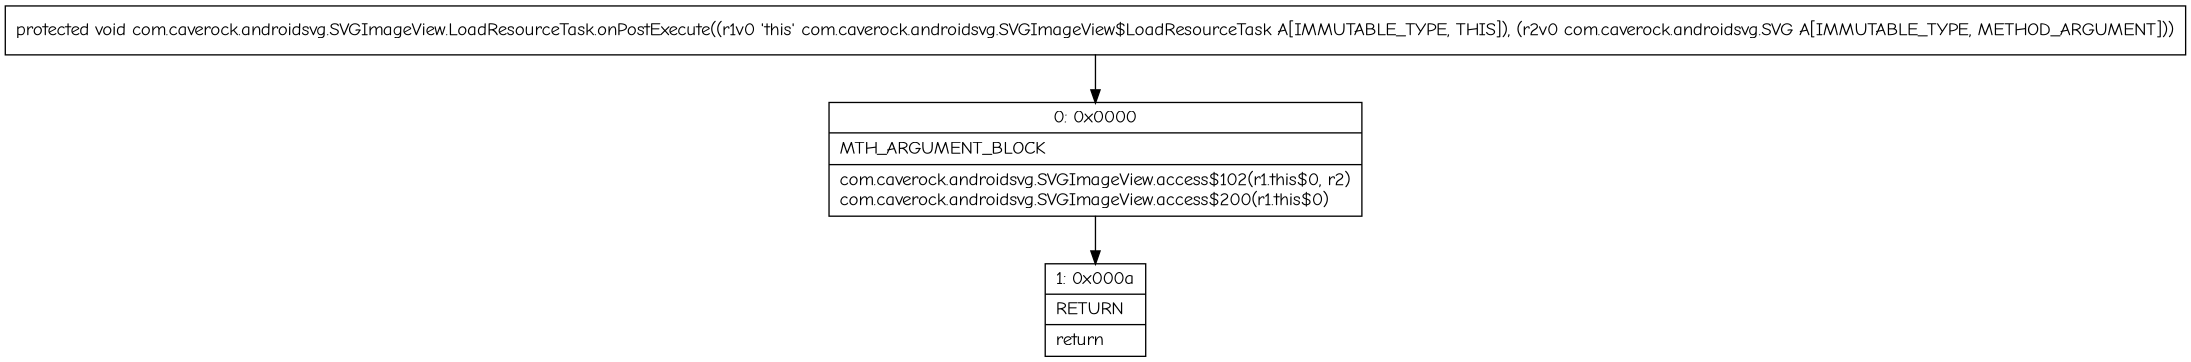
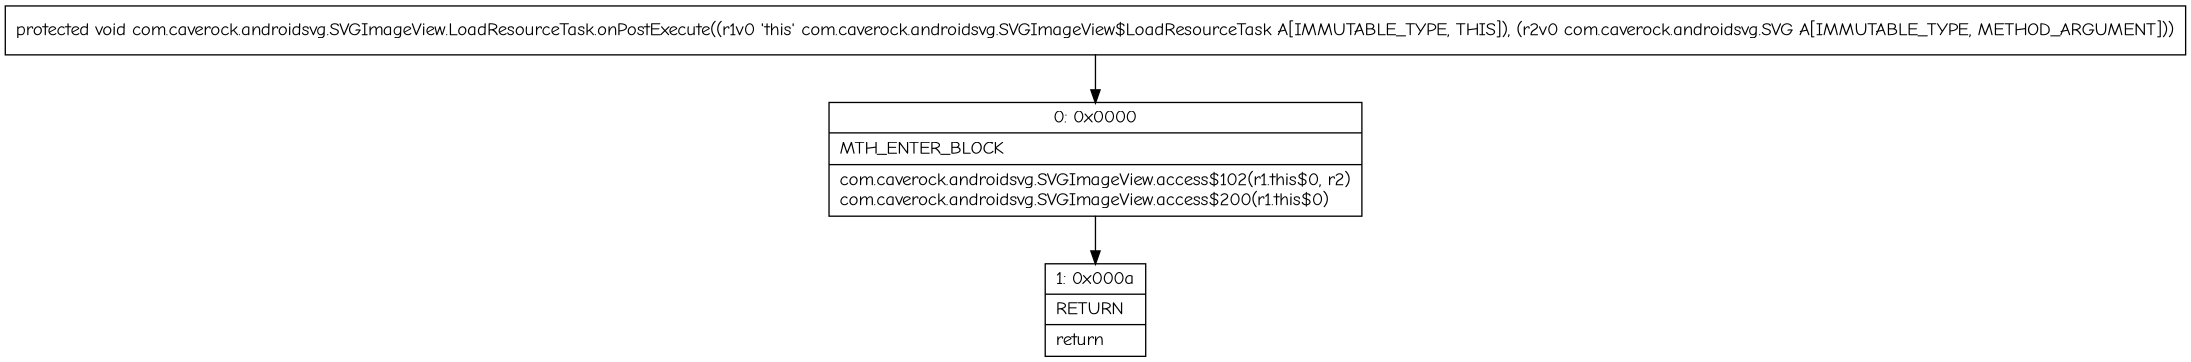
node "0: 0x0000": text "MTH_ARGUMENT_BLOCK" -> "MTH_ENTER_BLOCK"
